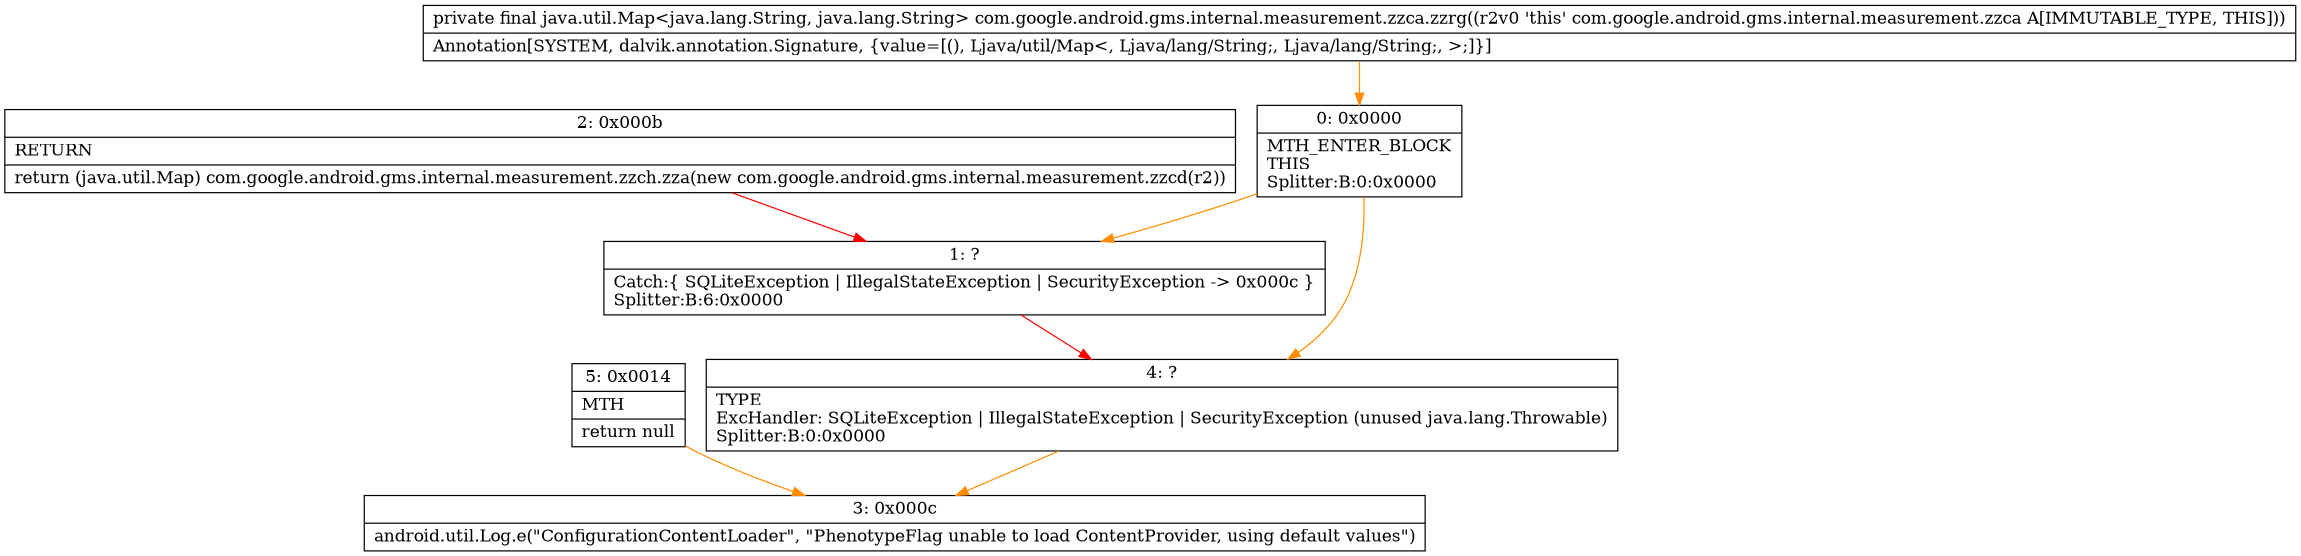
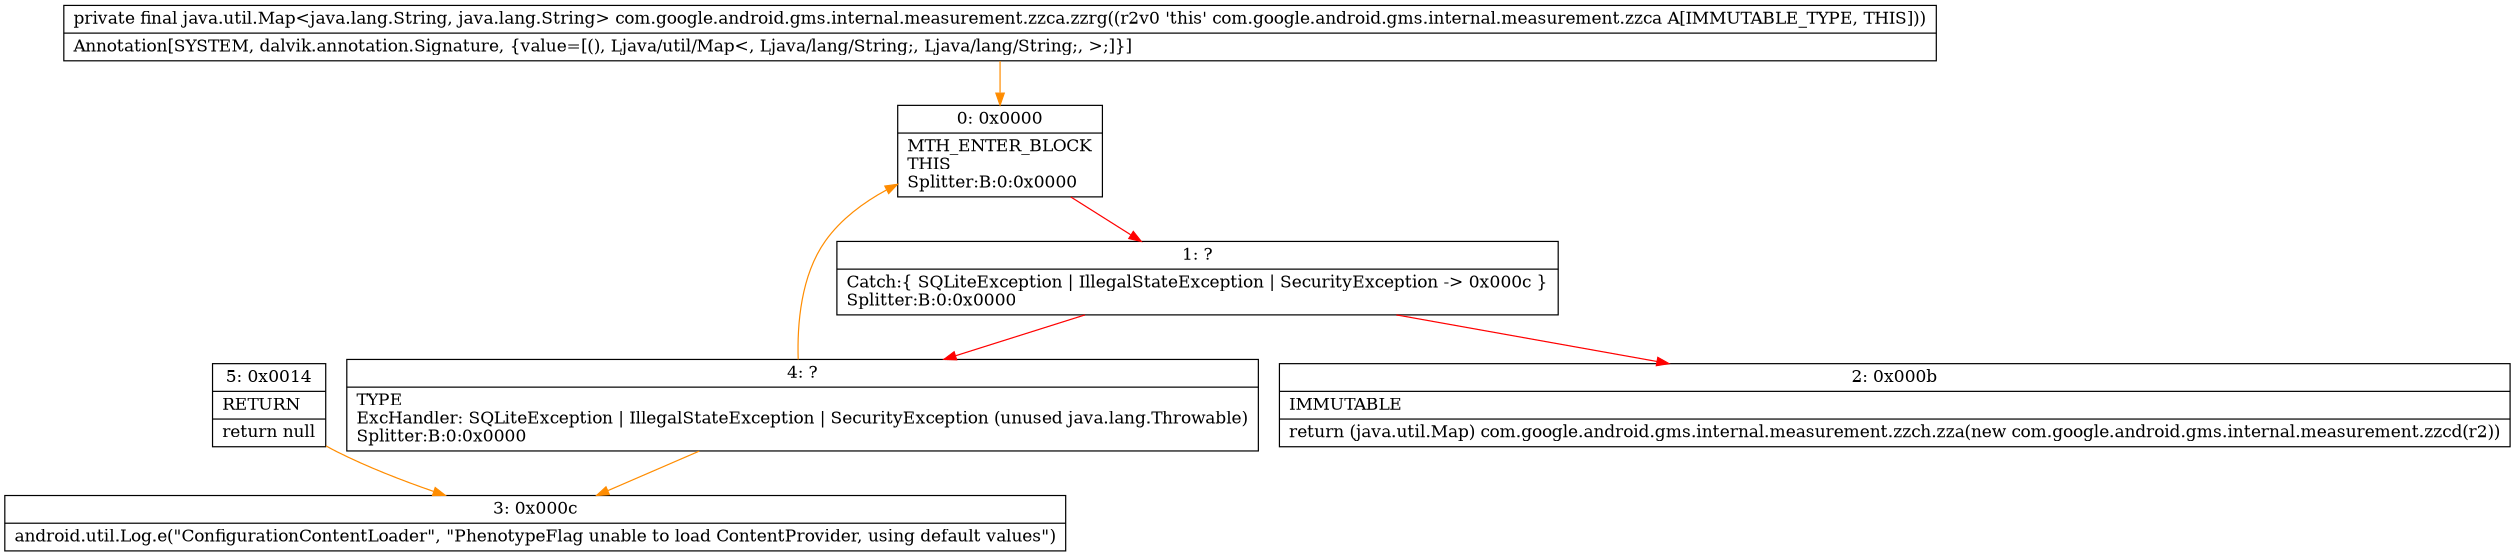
node "2: 0x000b": text "RETURN" -> "IMMUTABLE"
edge "2: 0x000b" -> "1: ?": reversed
edge "0: 0x0000" -> "1: ?": color darkorange -> red
edge "0: 0x0000" -> "4: ?": reversed
node "1: ?": text "Splitter:B:6:0x0000" -> "Splitter:B:0:0x0000"
node "5: 0x0014": text "MTH" -> "RETURN"
